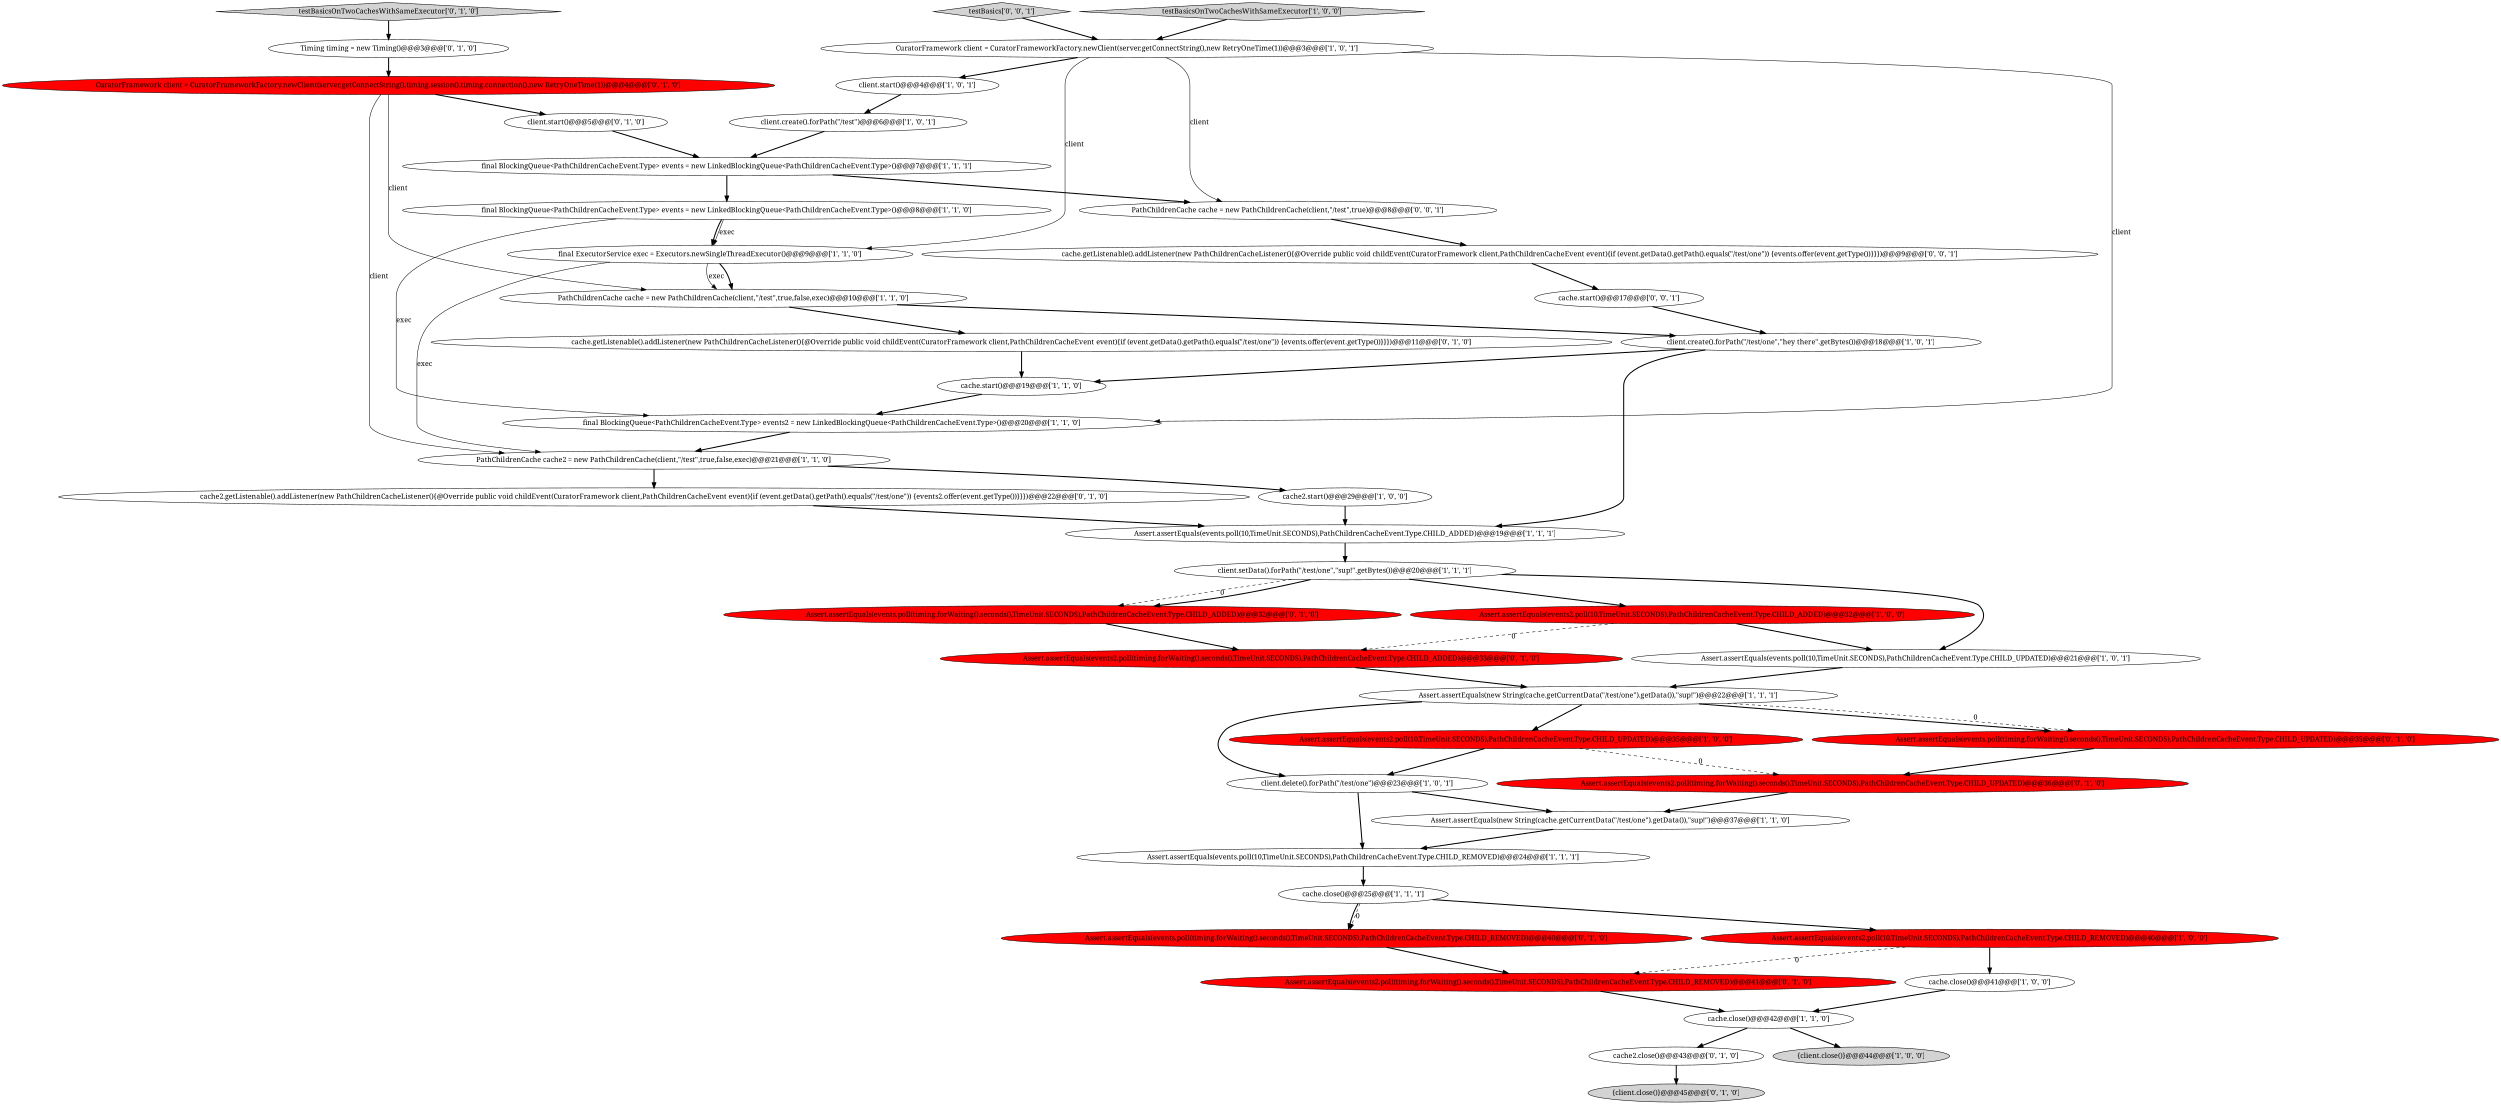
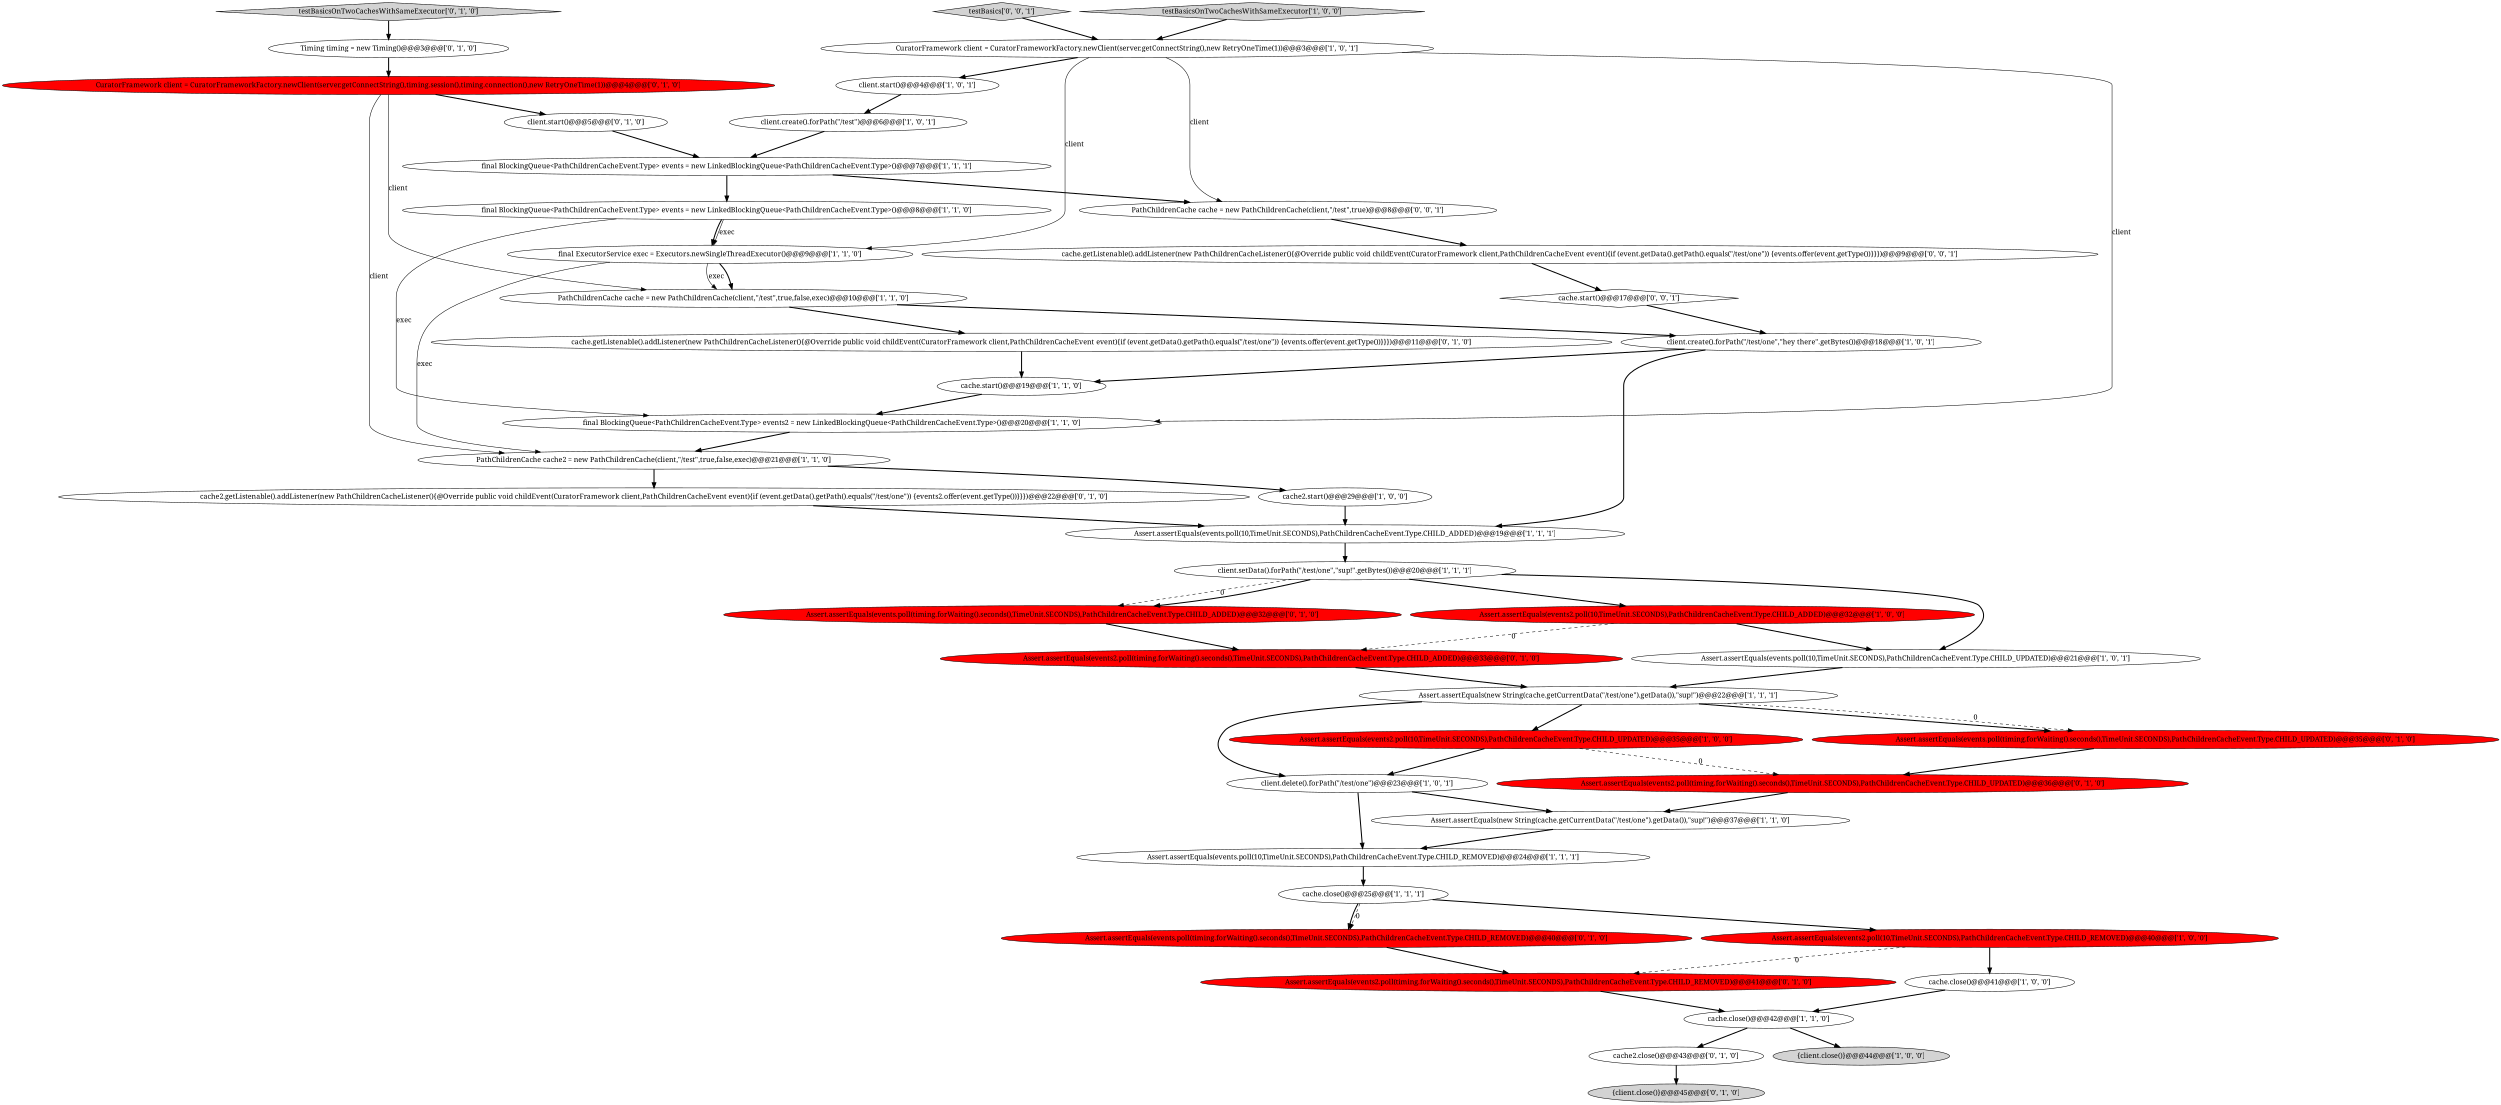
node "cache.start()@@@17@@@['0', '0', '1']": shape ellipse -> diamond
